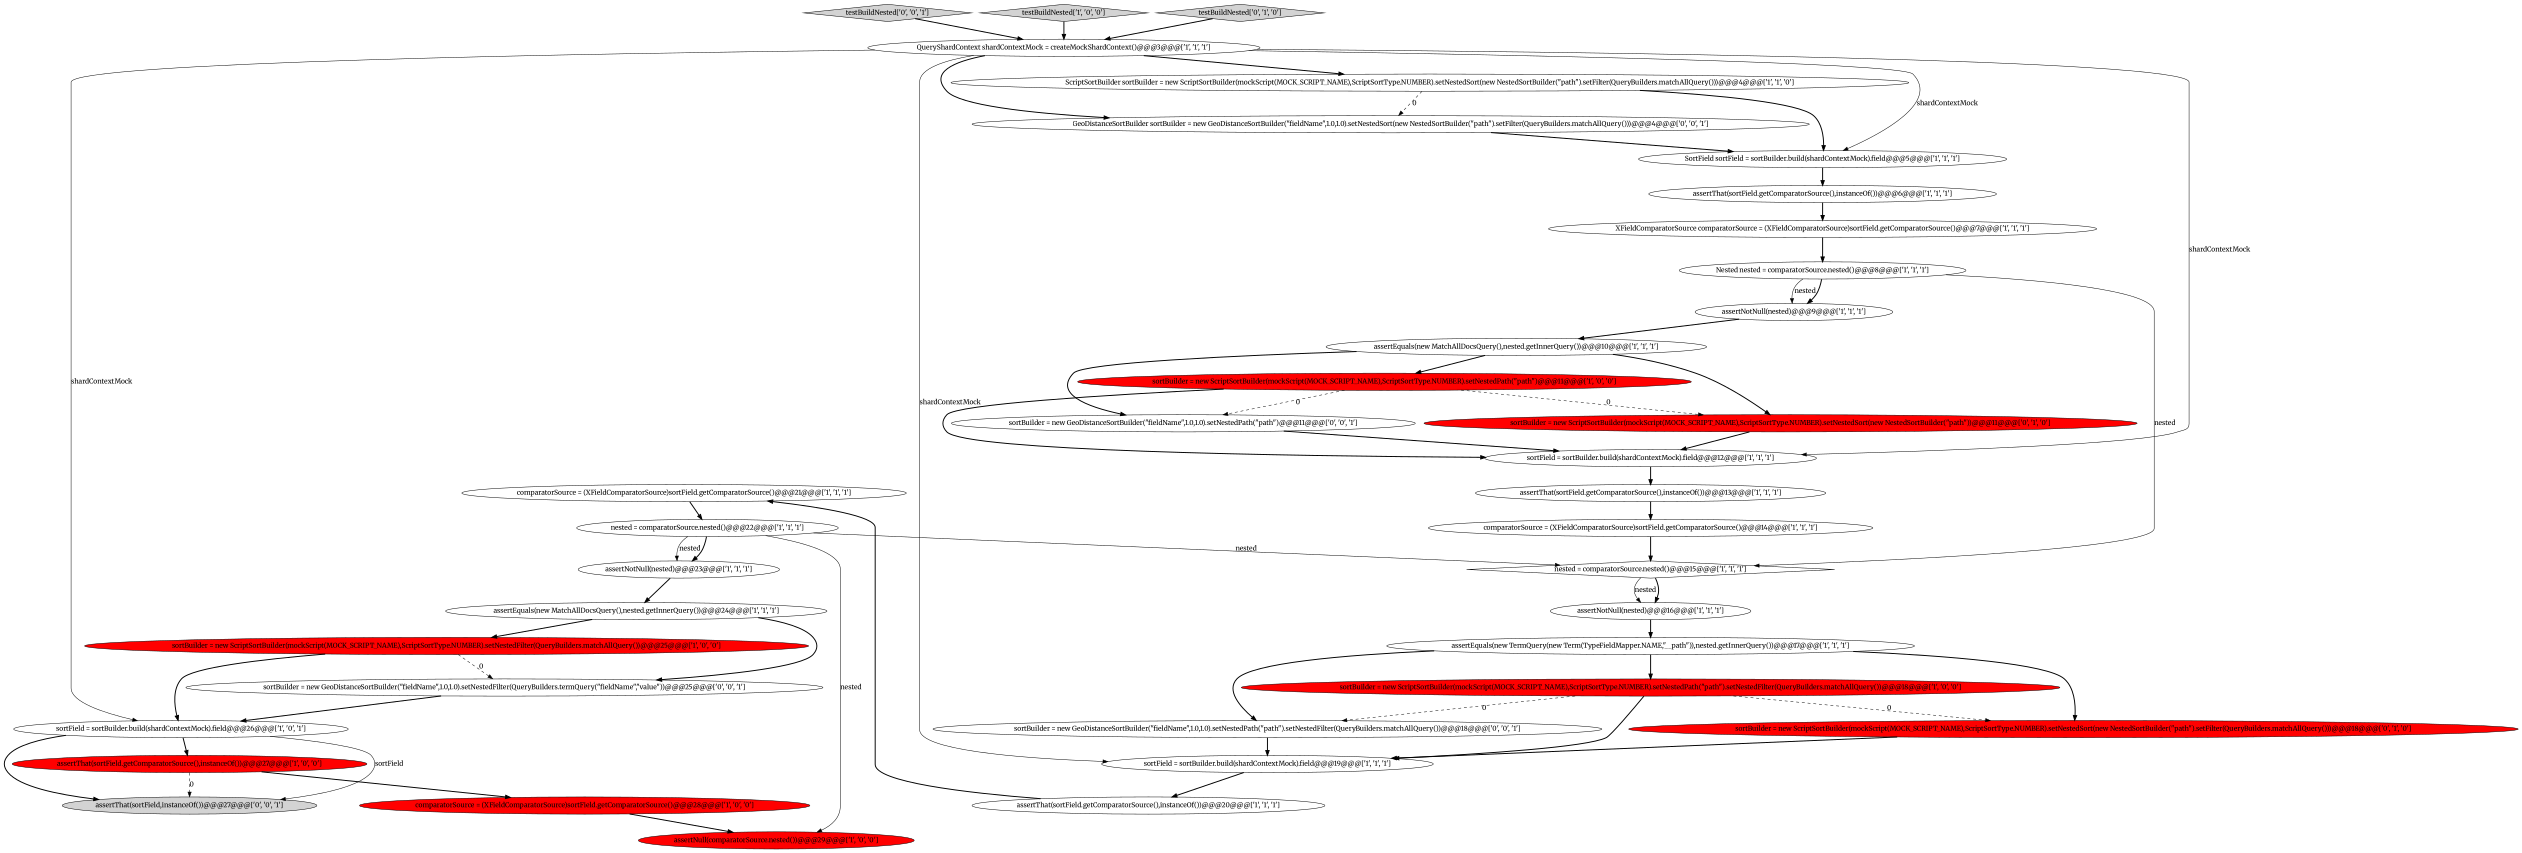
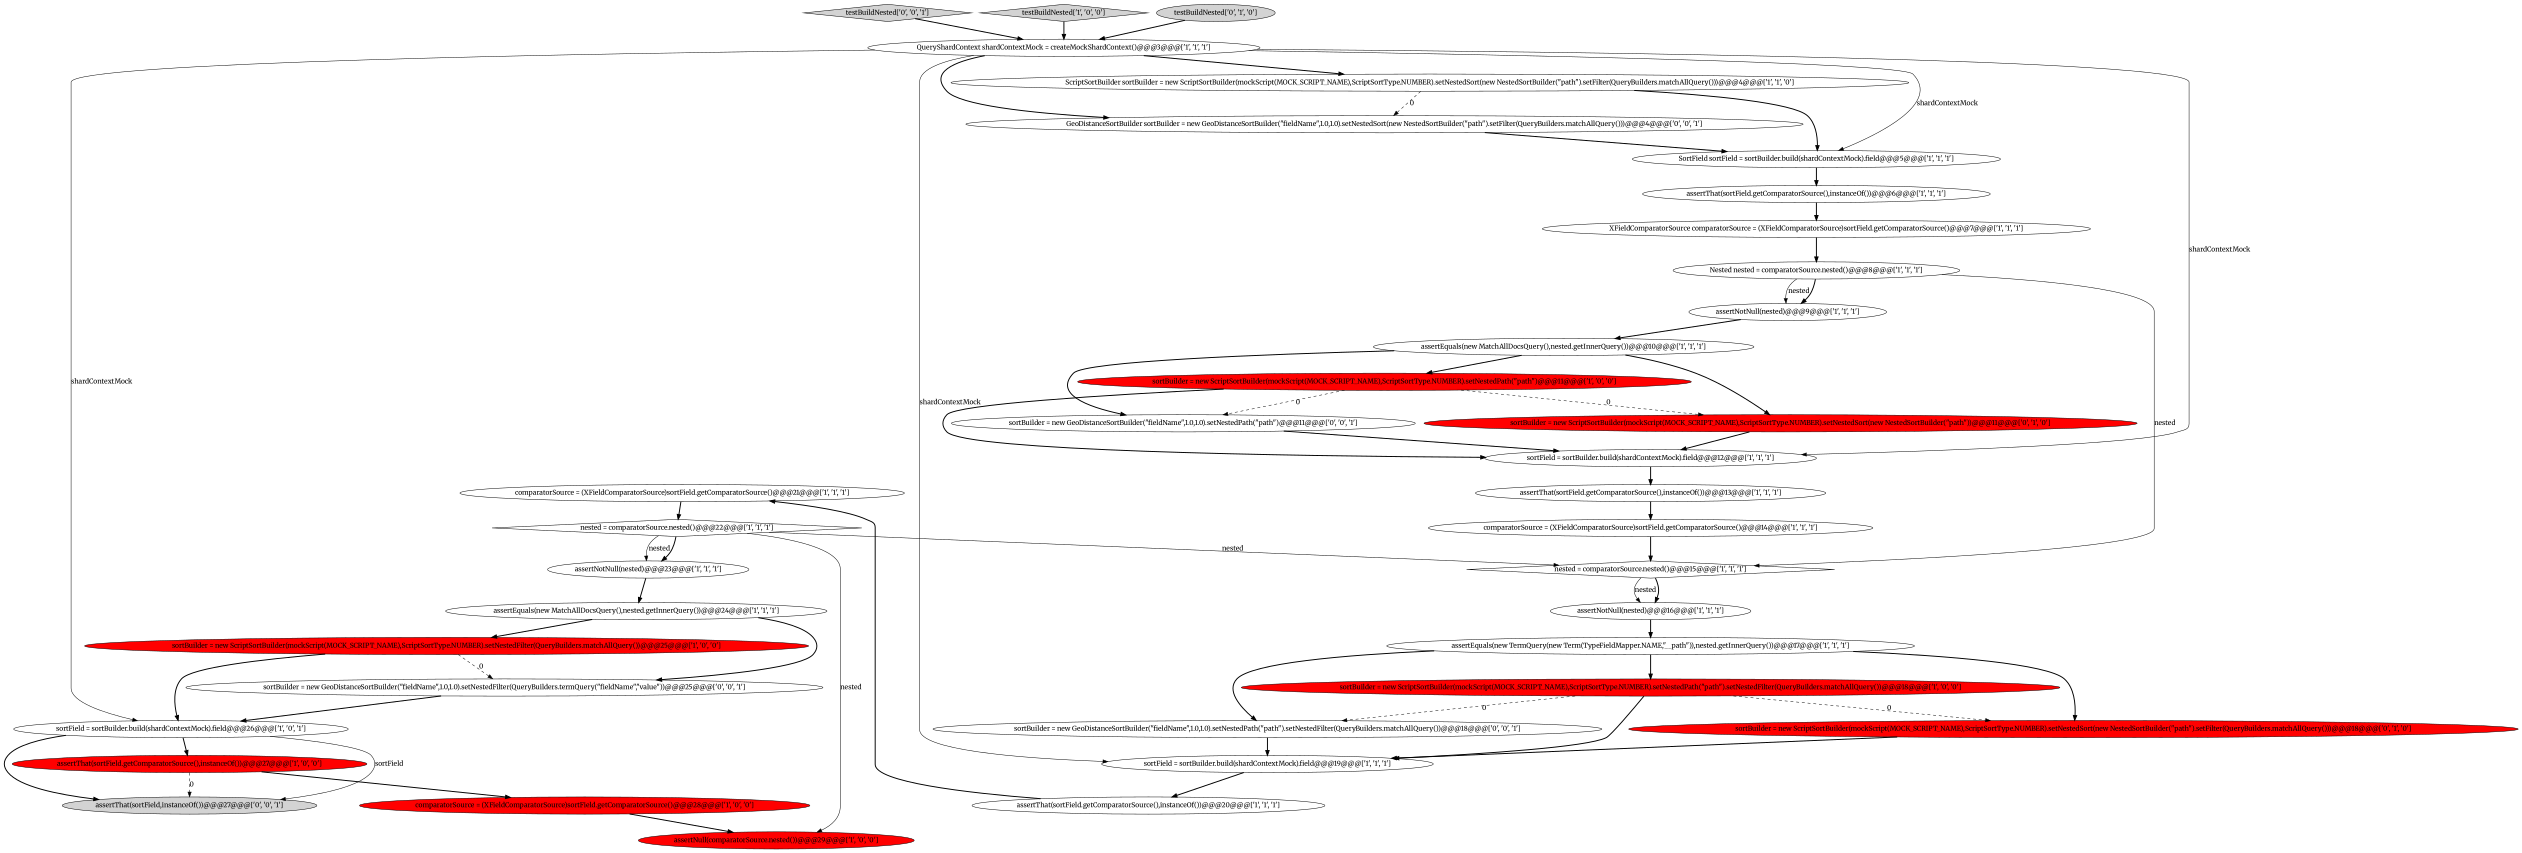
node "testBuildNested['0', '1', '0']": shape diamond -> ellipse
node "nested = comparatorSource.nested()@@@22@@@['1', '1', '1']": shape ellipse -> diamond
